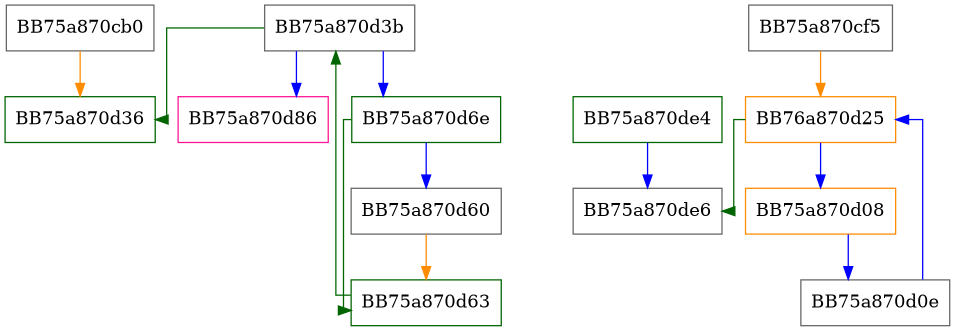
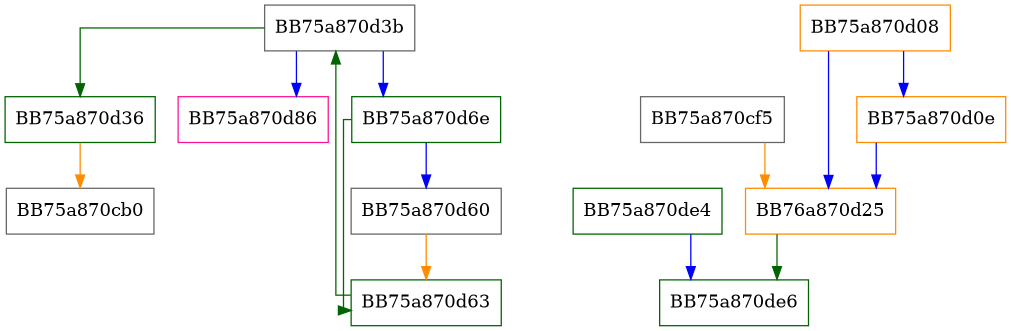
edge "BB75a870cb0" -> "BB75a870d36": reversed
edge "BB76a870d25" -> "BB75a870d08": reversed
node "BB75a870de6": color gray40 -> darkgreen
node "BB75a870d0e": color gray40 -> darkorange
